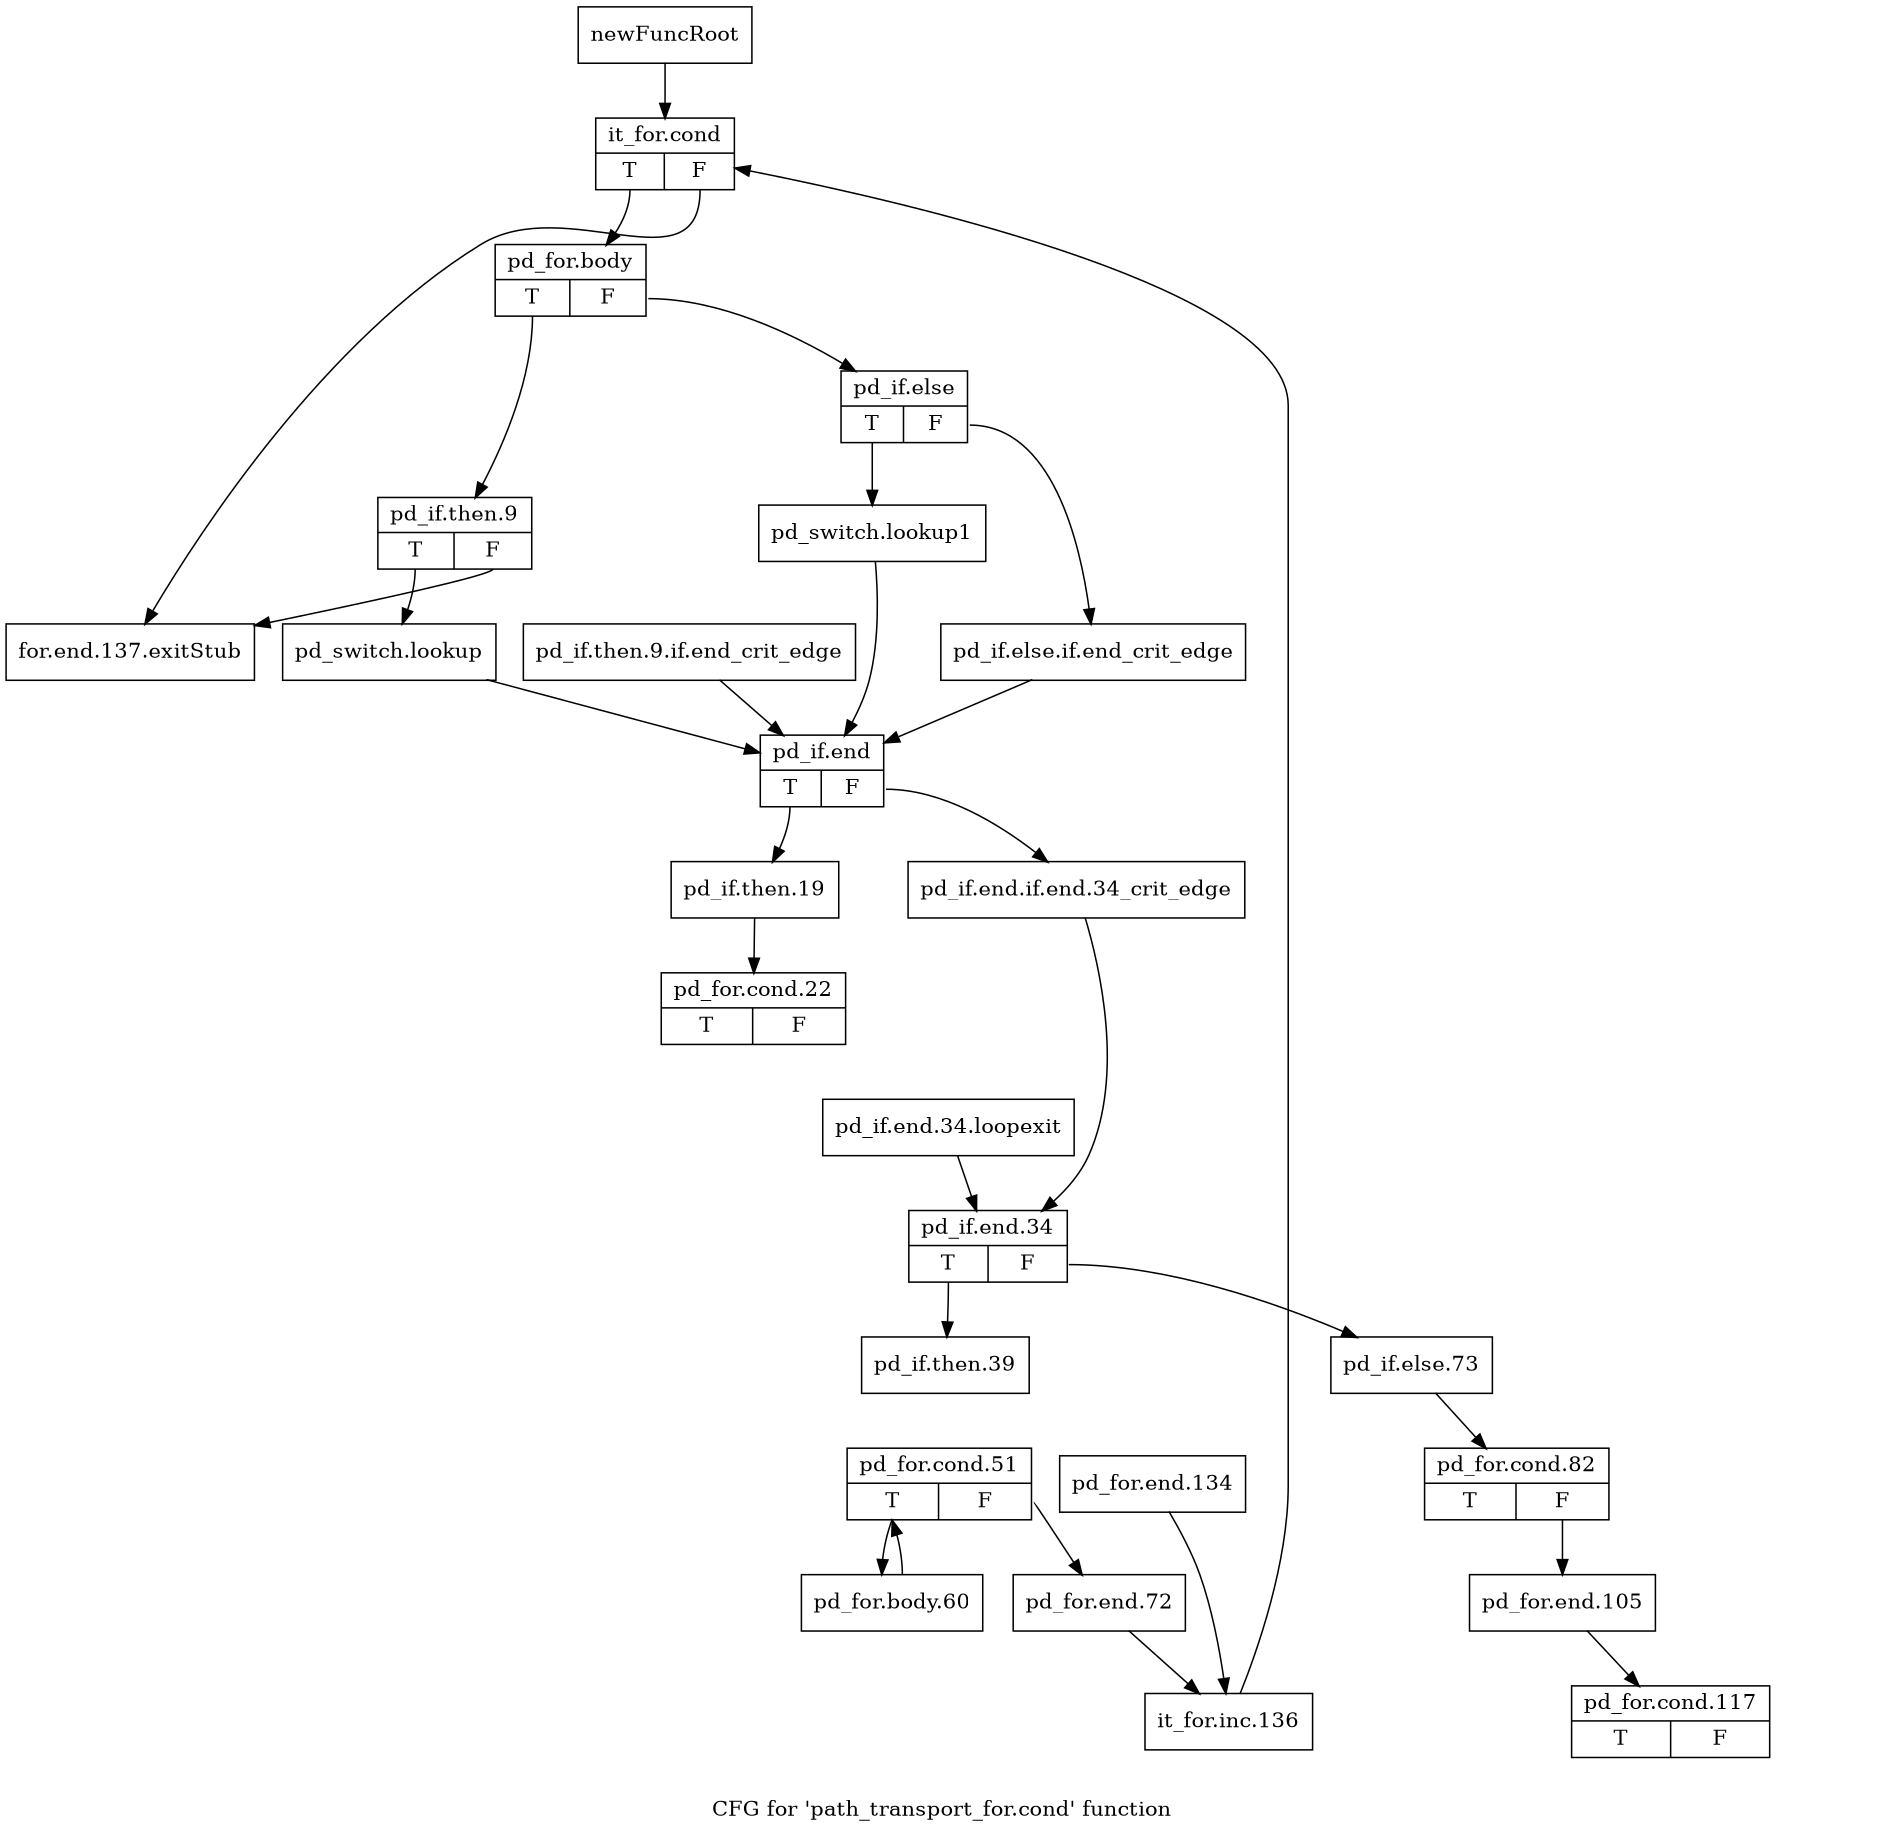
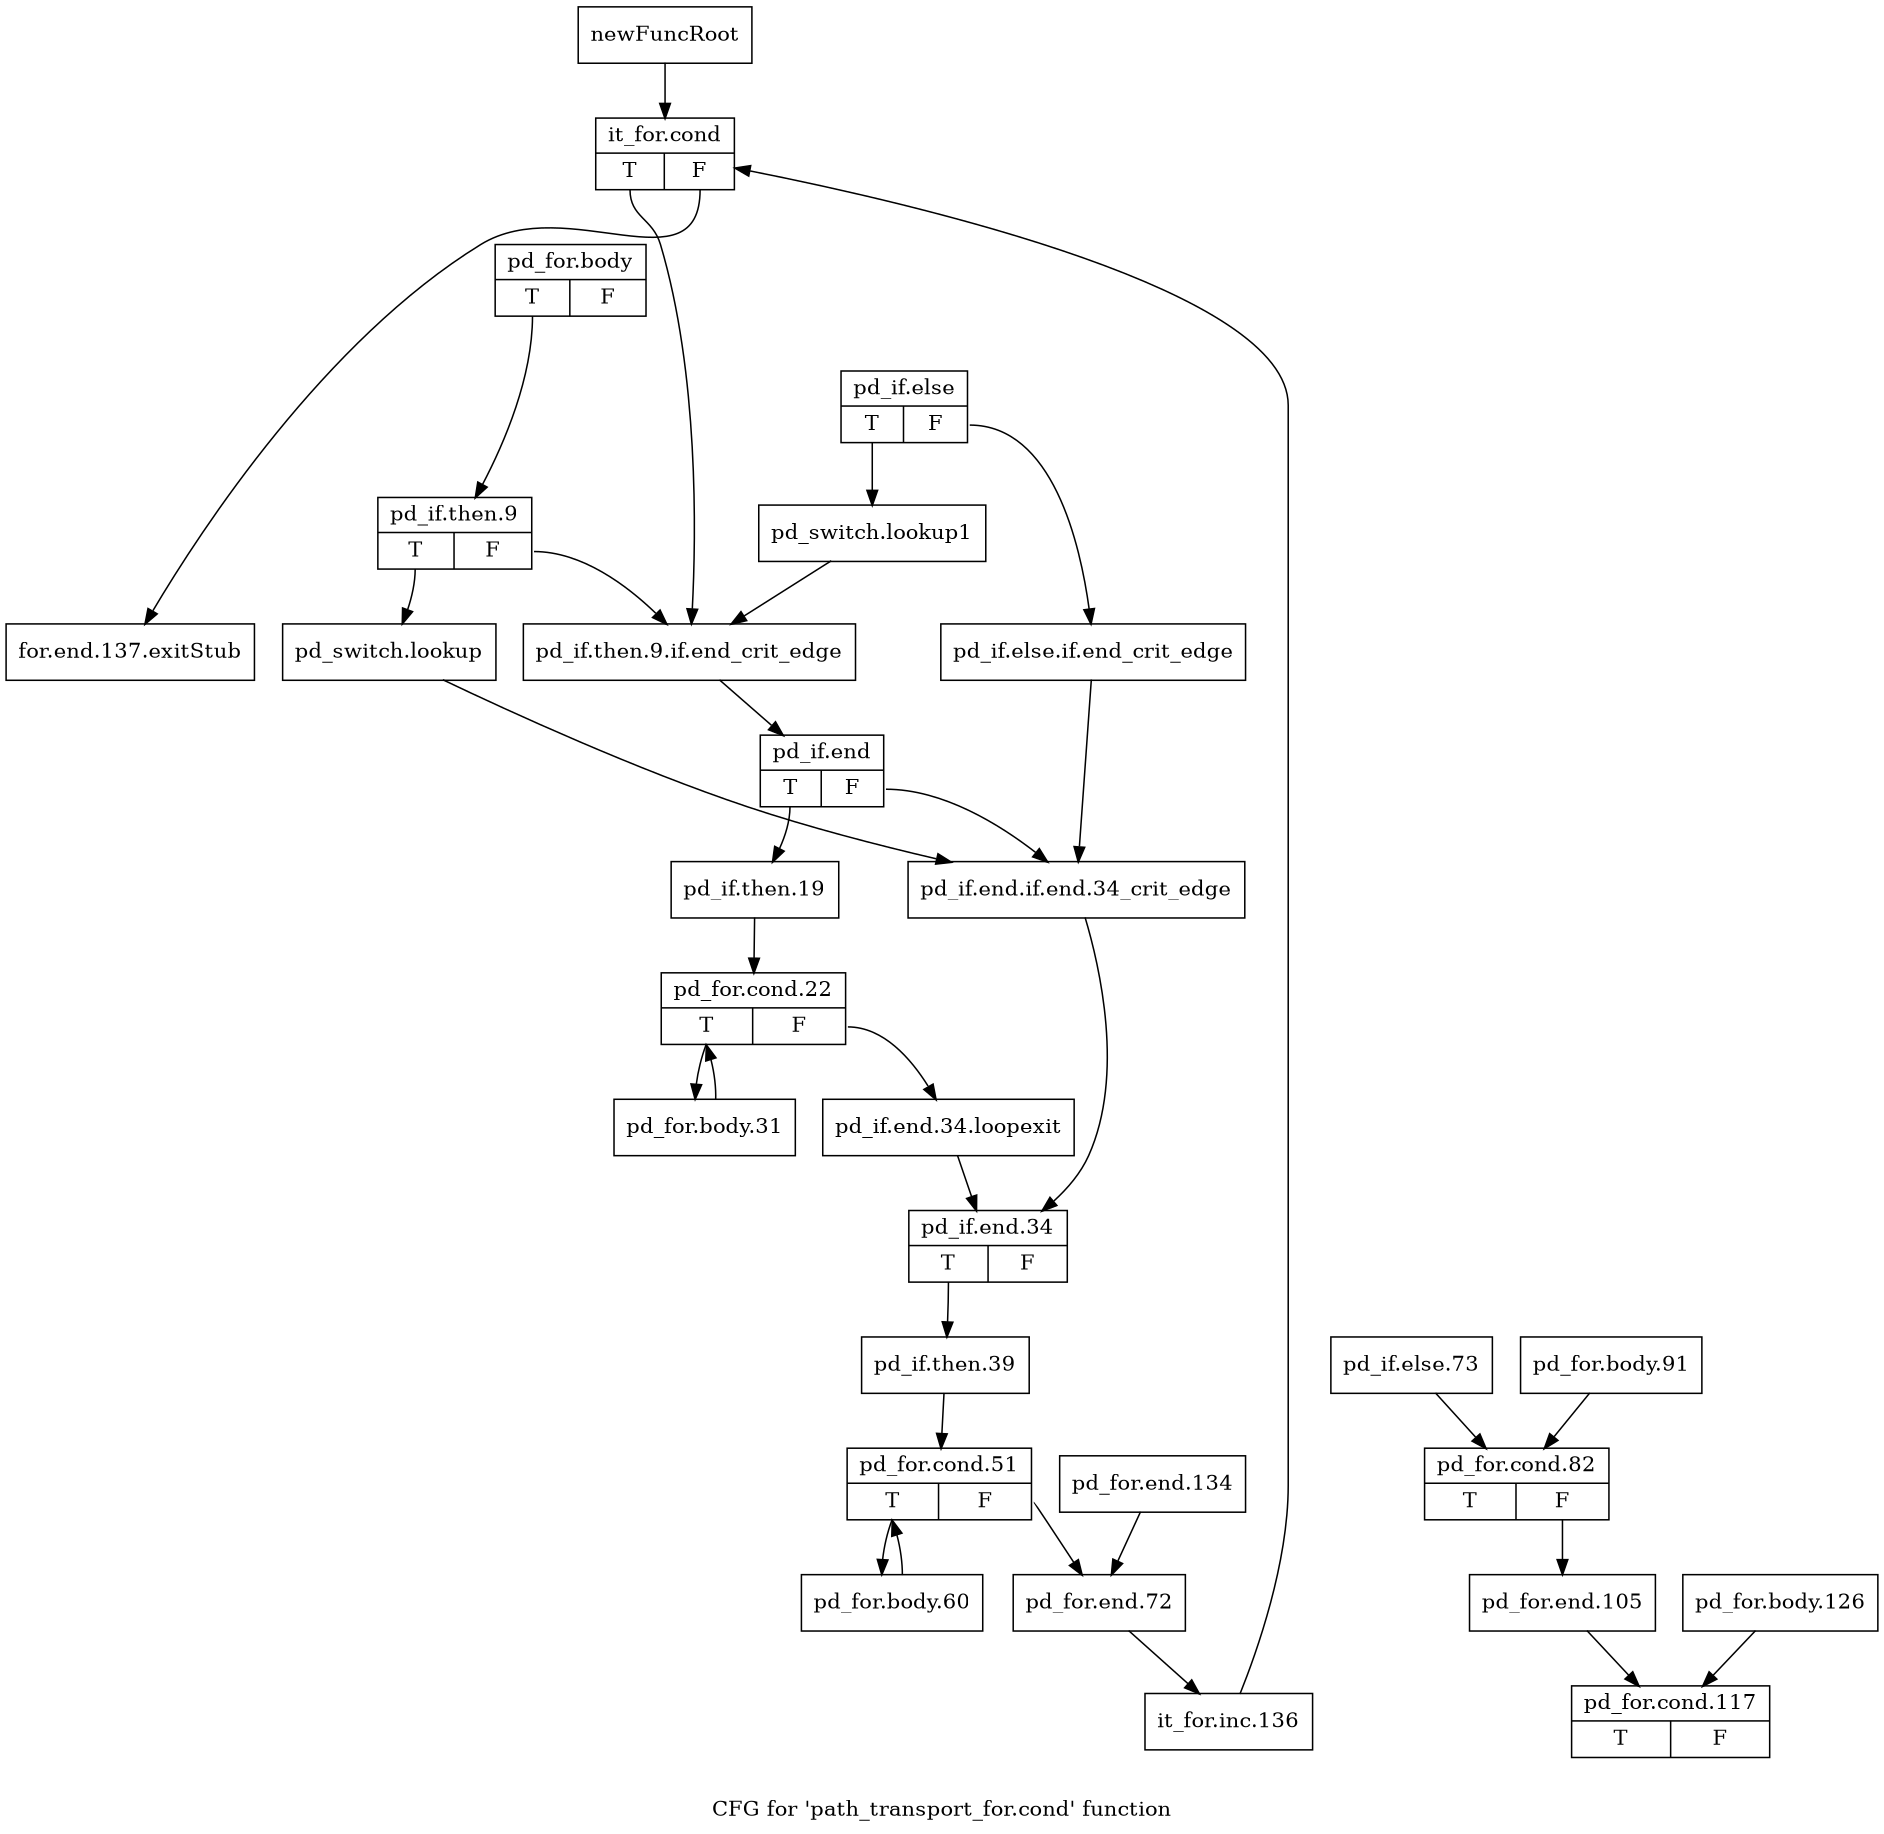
edge "it_for.cond" -> "pd_for.body": now "it_for.cond" -> "pd_if.then.9.if.end_crit_edge"
edge "pd_for.body" -> "pd_if.else": removed
edge "pd_if.then.9" -> "for.end.137.exitStub": now "pd_if.then.9" -> "pd_if.then.9.if.end_crit_edge"
edge "pd_switch.lookup1" -> "pd_if.end": now "pd_switch.lookup1" -> "pd_if.then.9.if.end_crit_edge"
edge "pd_if.else.if.end_crit_edge" -> "pd_if.end": now "pd_if.else.if.end_crit_edge" -> "pd_if.end.if.end.34_crit_edge"
edge "pd_switch.lookup" -> "pd_if.end": now "pd_switch.lookup" -> "pd_if.end.if.end.34_crit_edge"
edge "pd_for.cond.22" -> "pd_if.end.34.loopexit": added
node "pd_for.body.31": added
edge "pd_if.end.34" -> "pd_if.else.73": removed
node "pd_for.body.91": added
edge "pd_if.then.39" -> "pd_for.cond.51": added
edge "pd_for.end.134" -> "it_for.inc.136": now "pd_for.end.134" -> "pd_for.end.72"
node "pd_for.body.126": added
